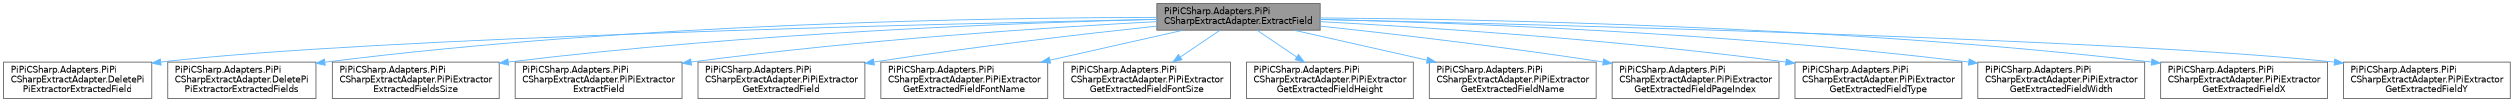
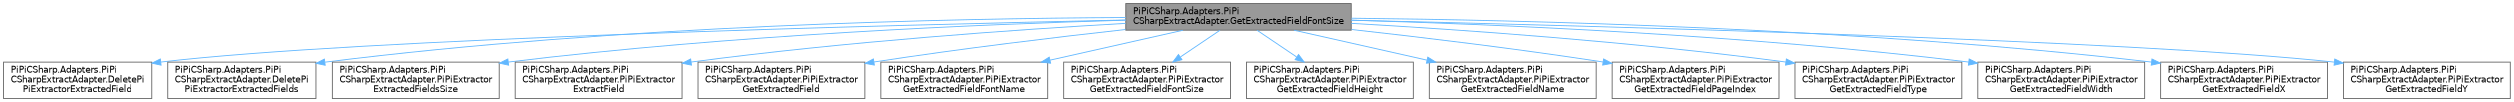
node "PiPiCSharp.Adapters.PiPi CSharpExtractAdapter.ExtractField": label "PiPiCSharp.Adapters.PiPi CSharpExtractAdapter.ExtractField" -> "PiPiCSharp.Adapters.PiPi CSharpExtractAdapter.GetExtractedFieldFontSize"
